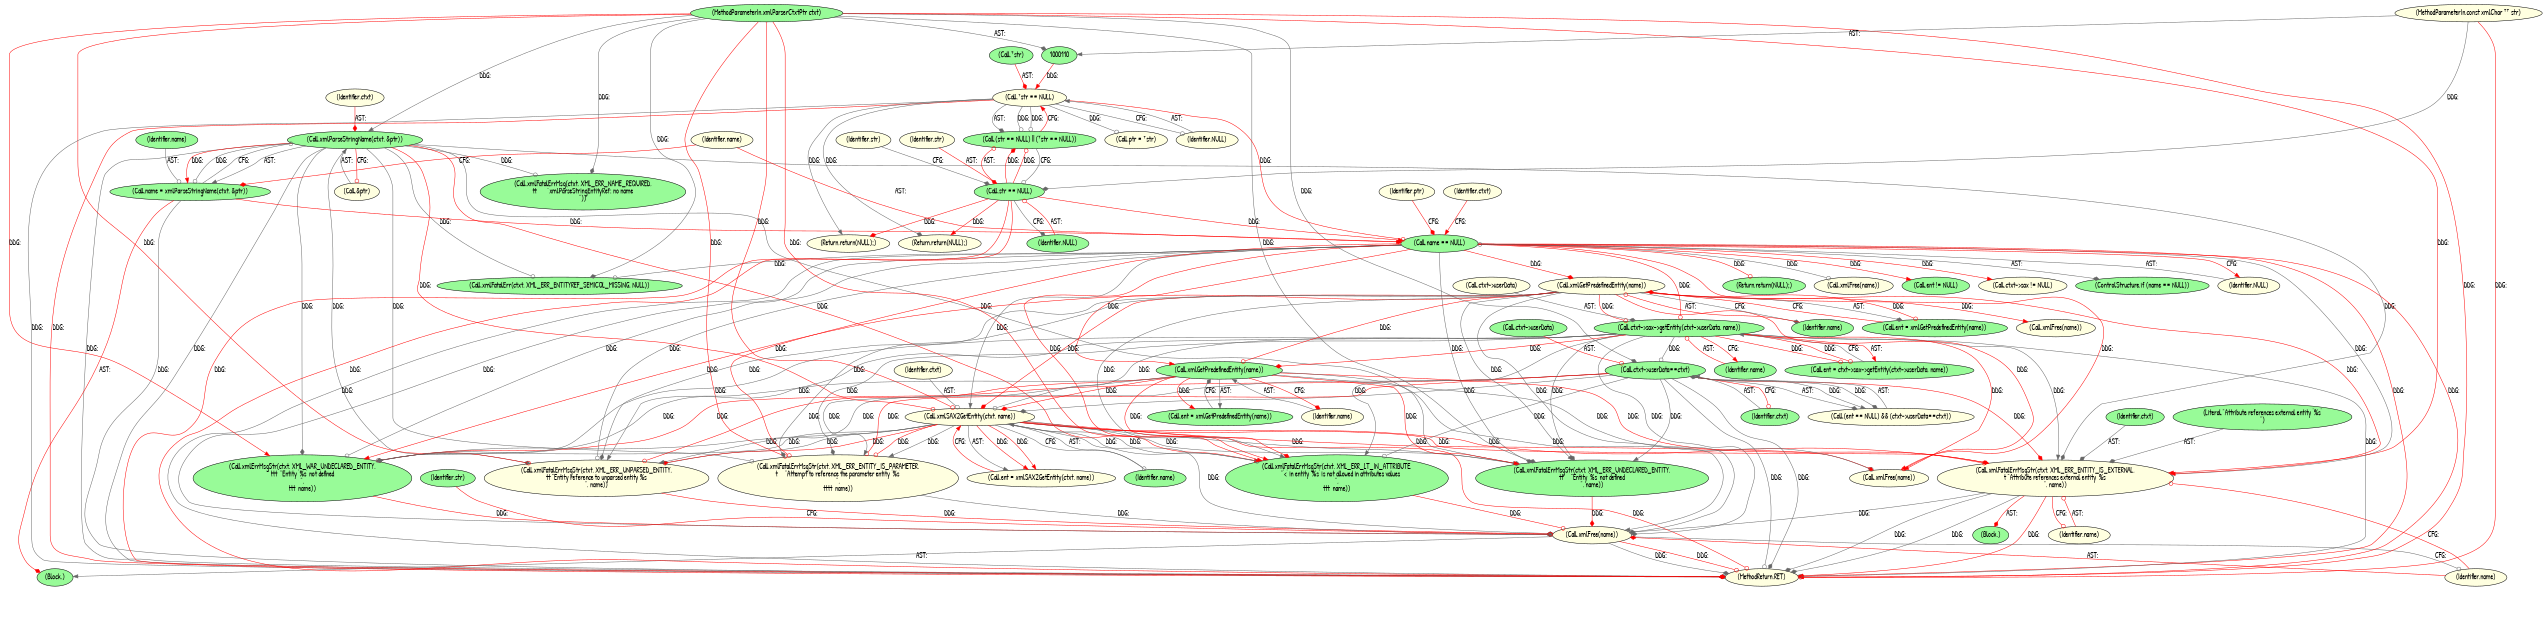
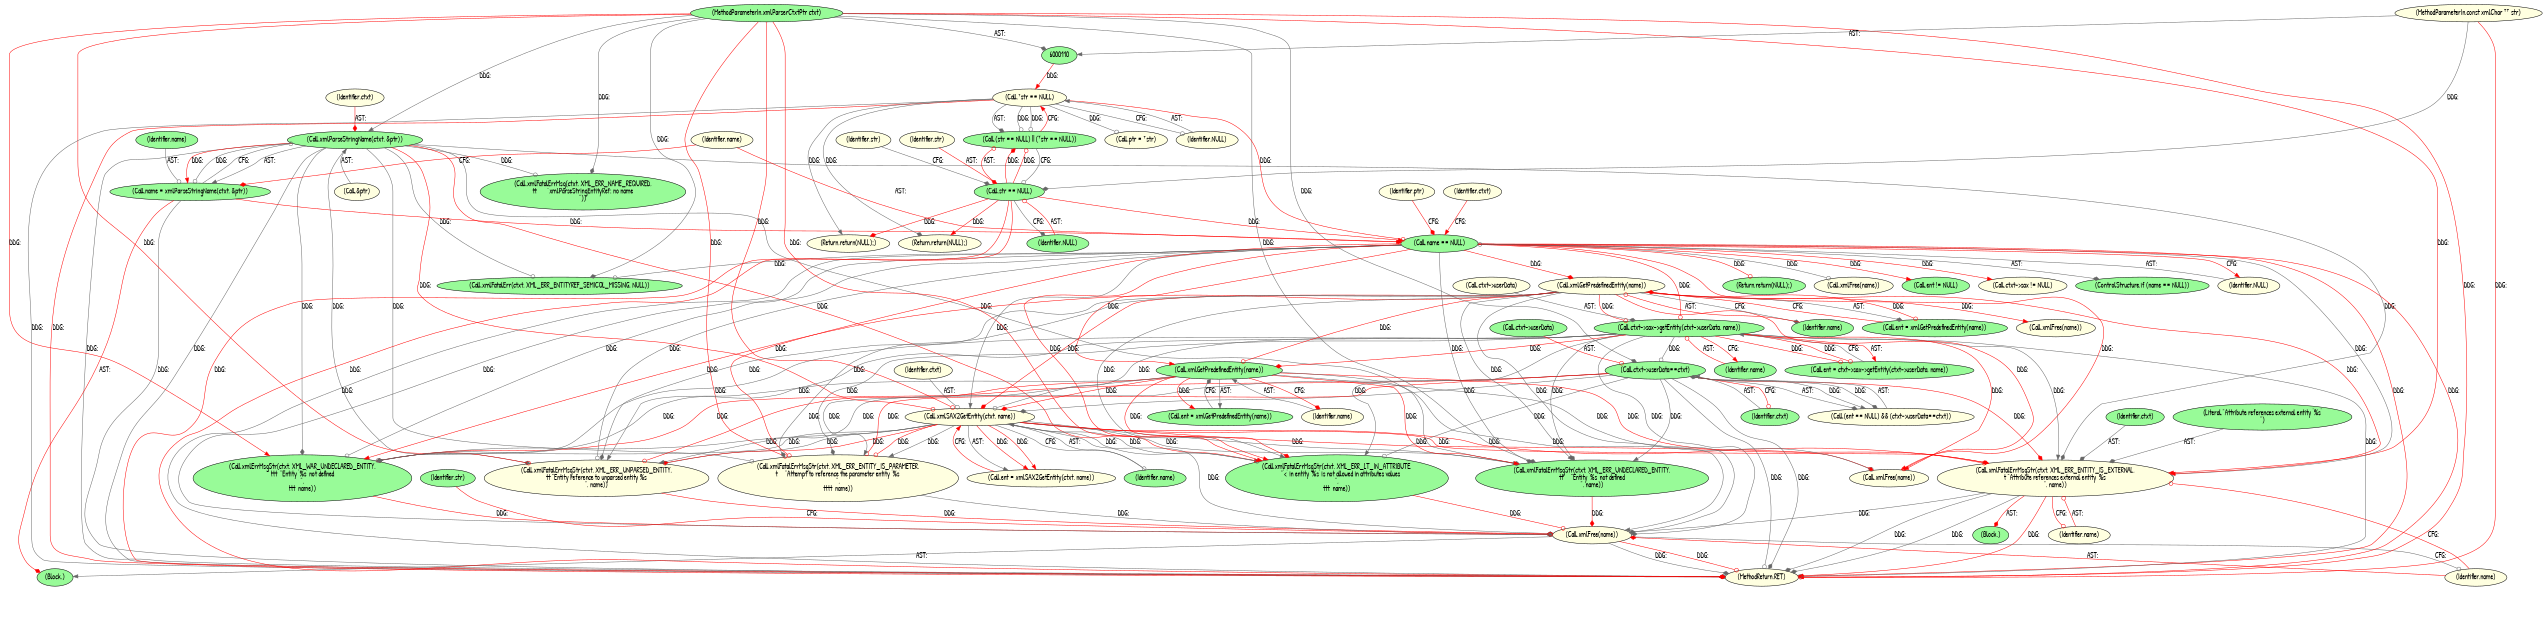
node "(Call,*str)": removed
node "1000110": label "1000110" -> "6000110"
edge "(Call,xmlParseStringName(ctxt, &ptr))" -> "(Call,&ptr)": removed, label "CFG:"
edge "(Call,xmlSAX2GetEntity(ctxt, name))" -> "(MethodReturn,RET)": removed, label "DDG:"
